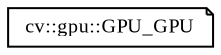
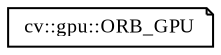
node "cv::gpu::GPU_GPU": label "cv::gpu::GPU_GPU" -> "cv::gpu::ORB_GPU"
